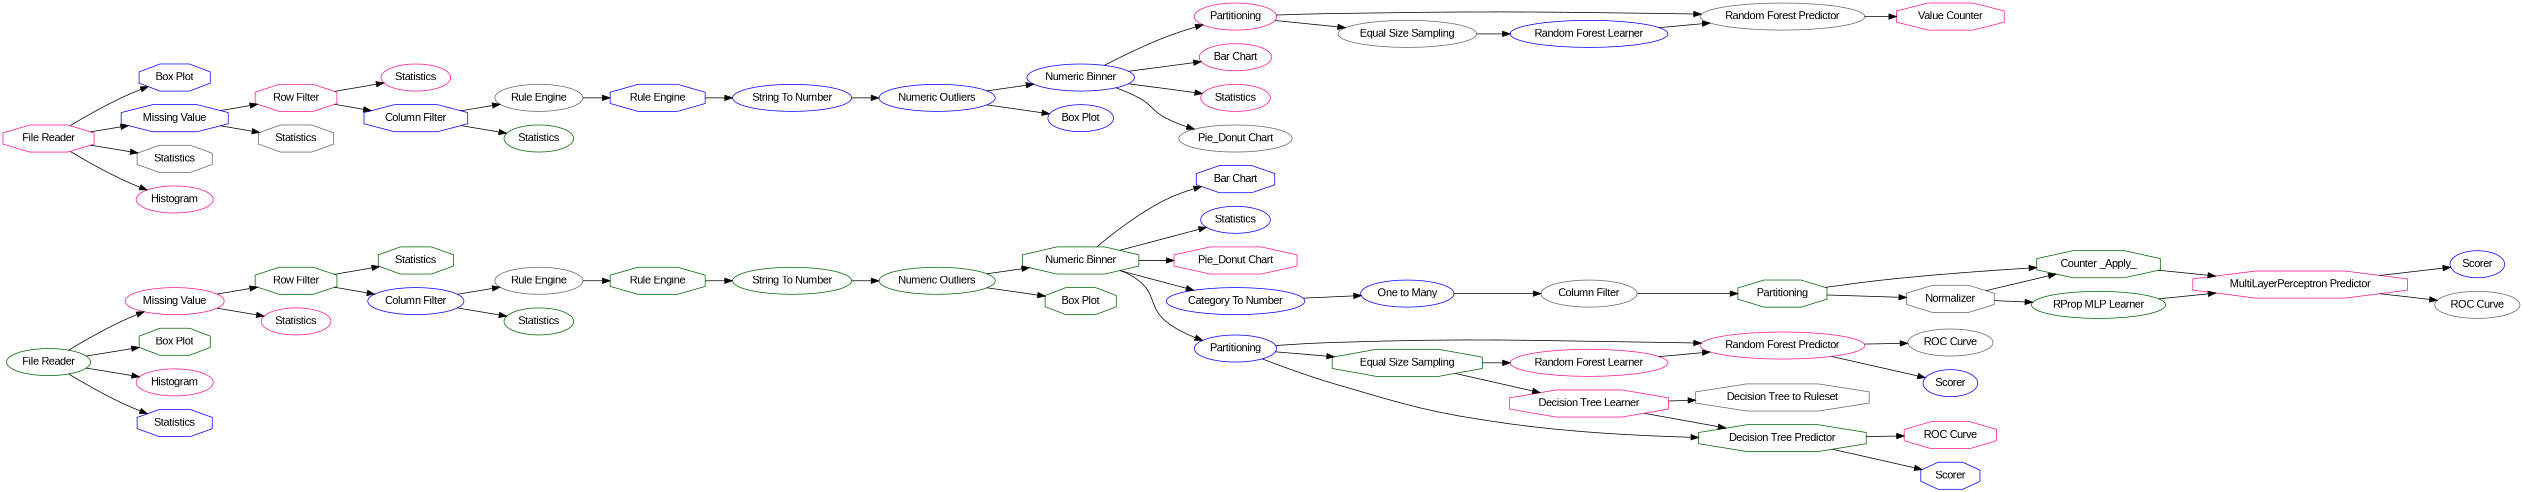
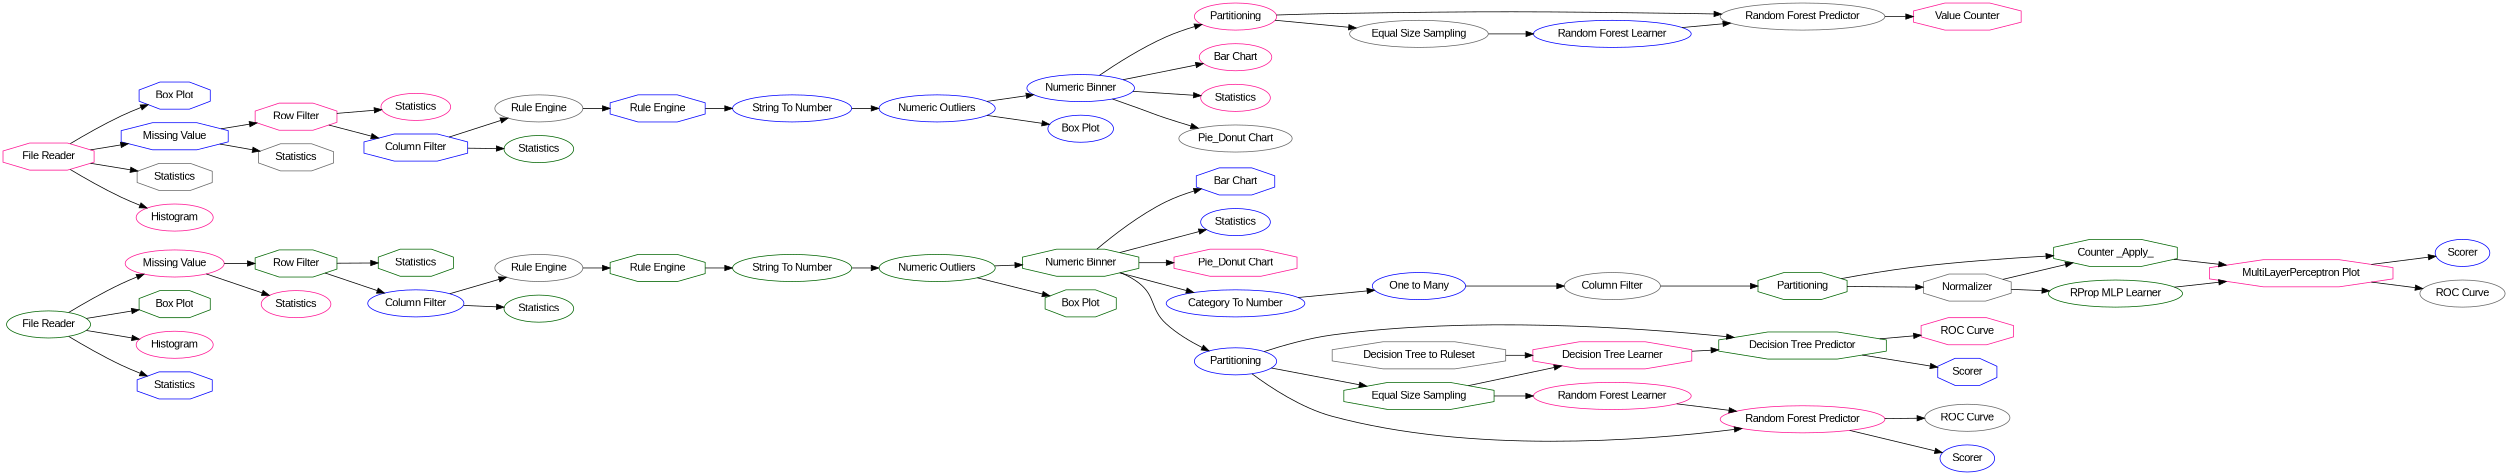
node "MultiLayerPerceptron Predictor": label "MultiLayerPerceptron Predictor" -> "MultiLayerPerceptron Plot"
edge "Decision Tree Learner" -> "Decision Tree to Ruleset": reversed
